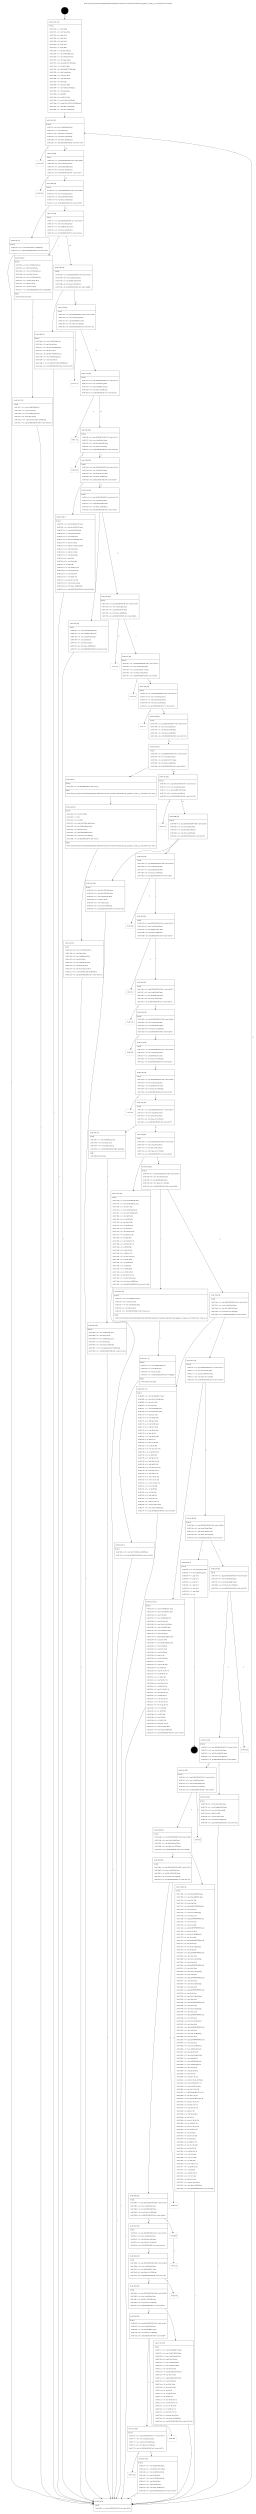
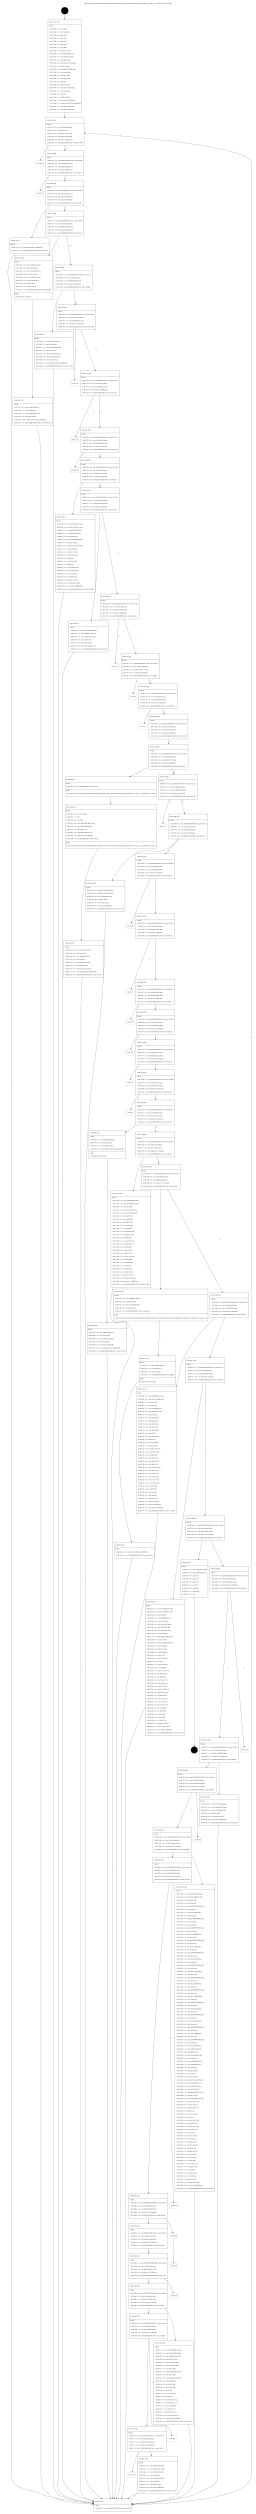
node "0x401c8a": added
